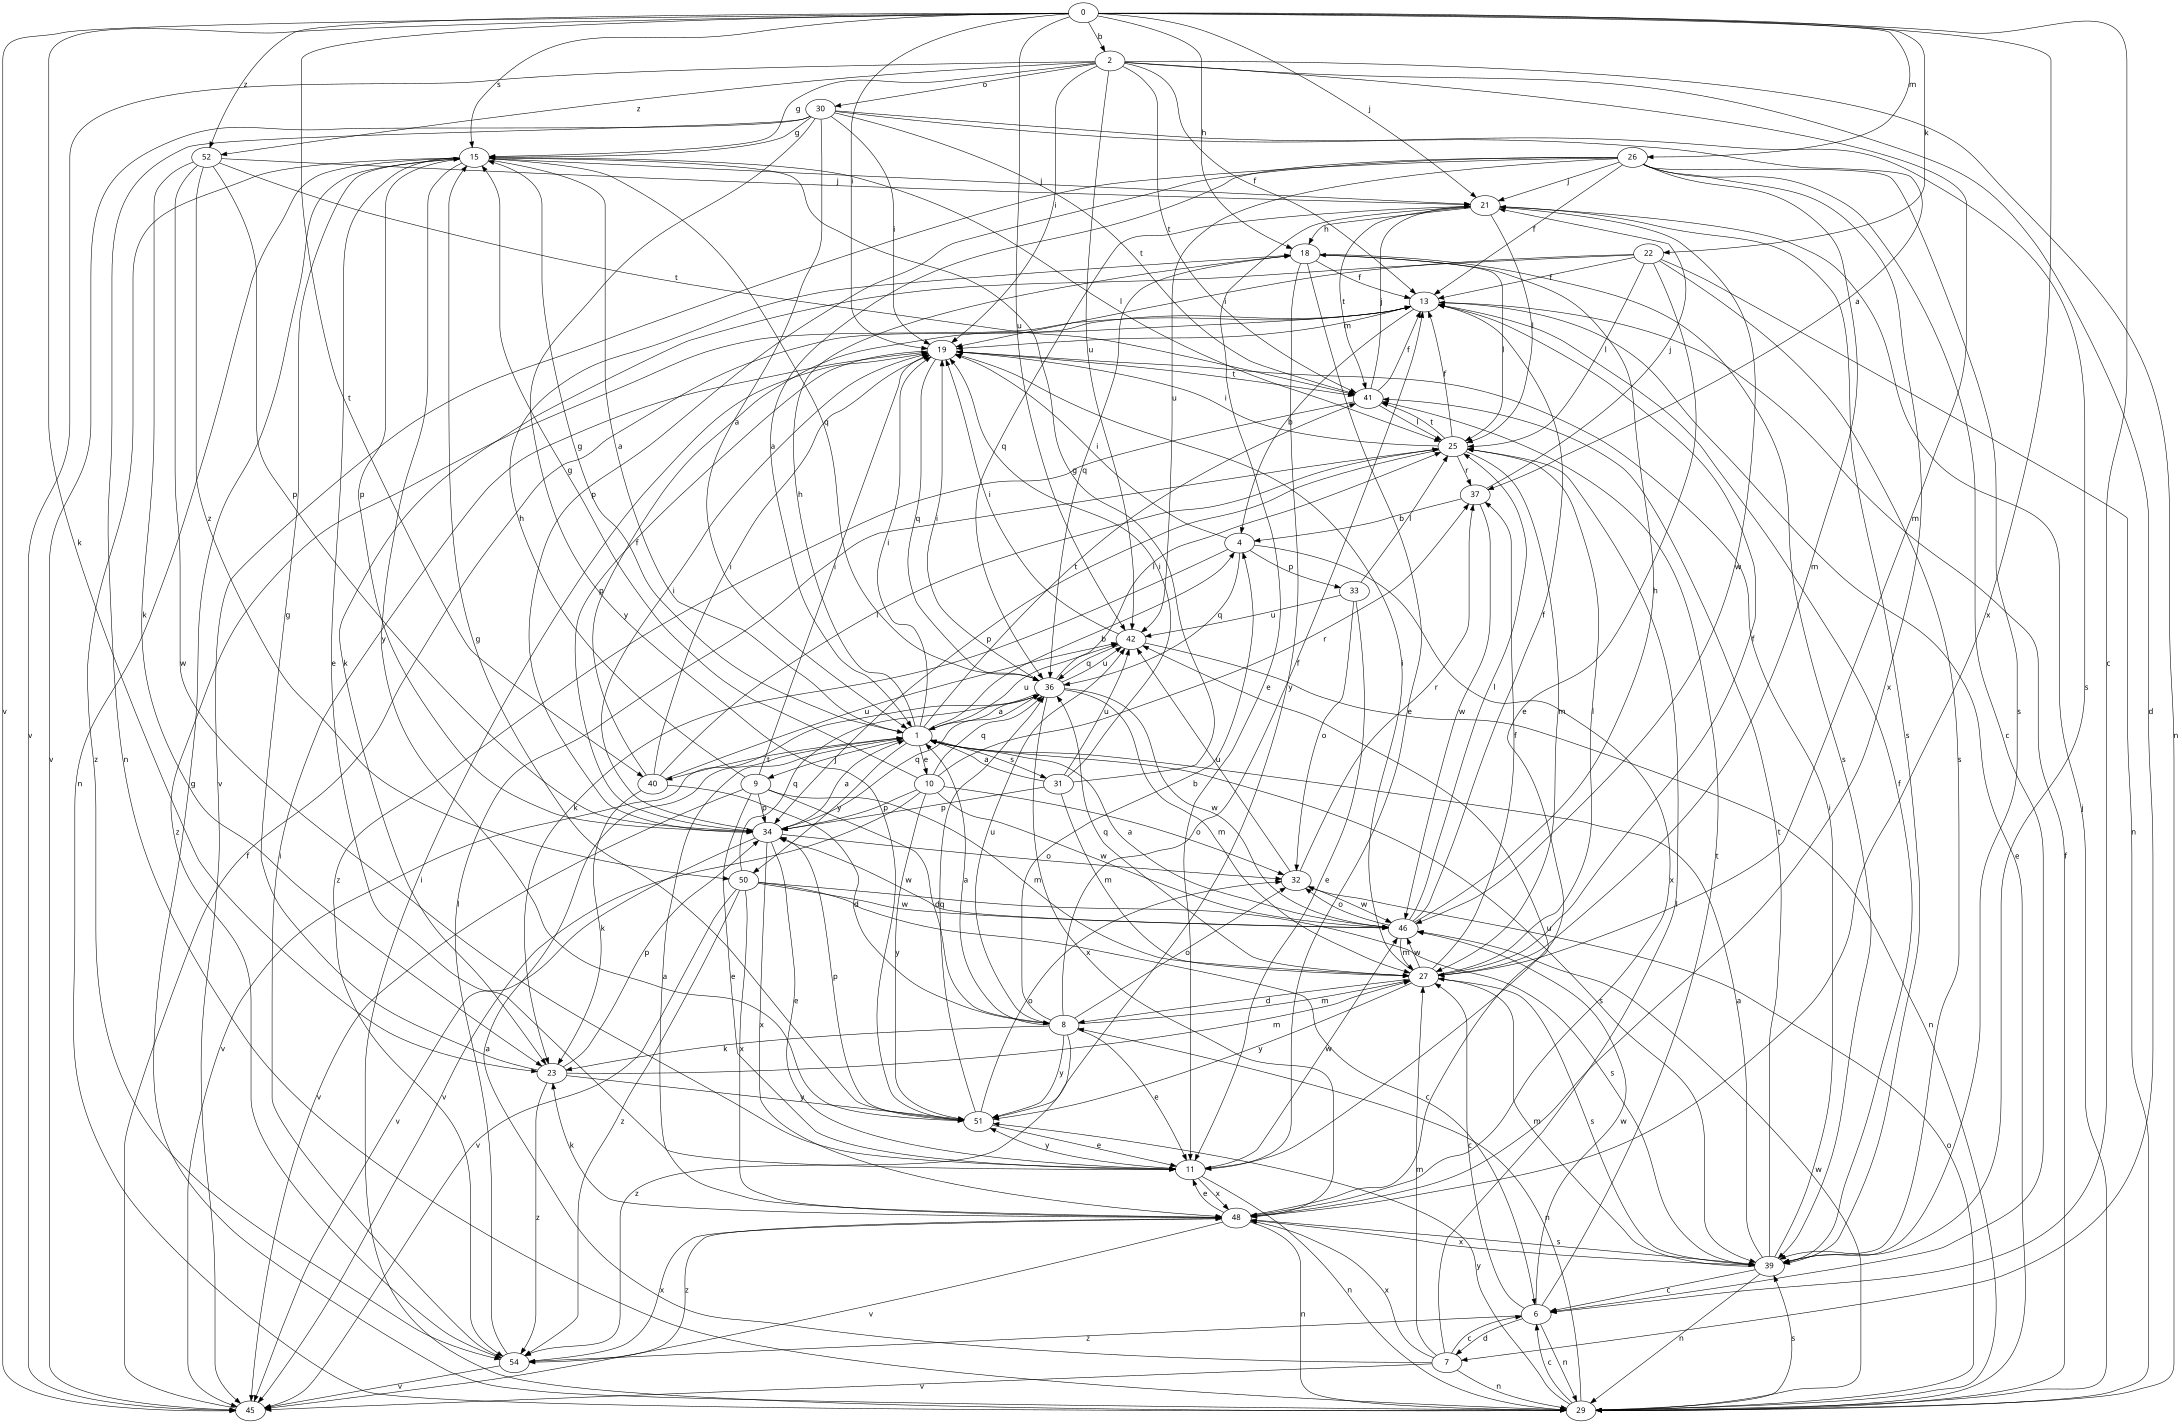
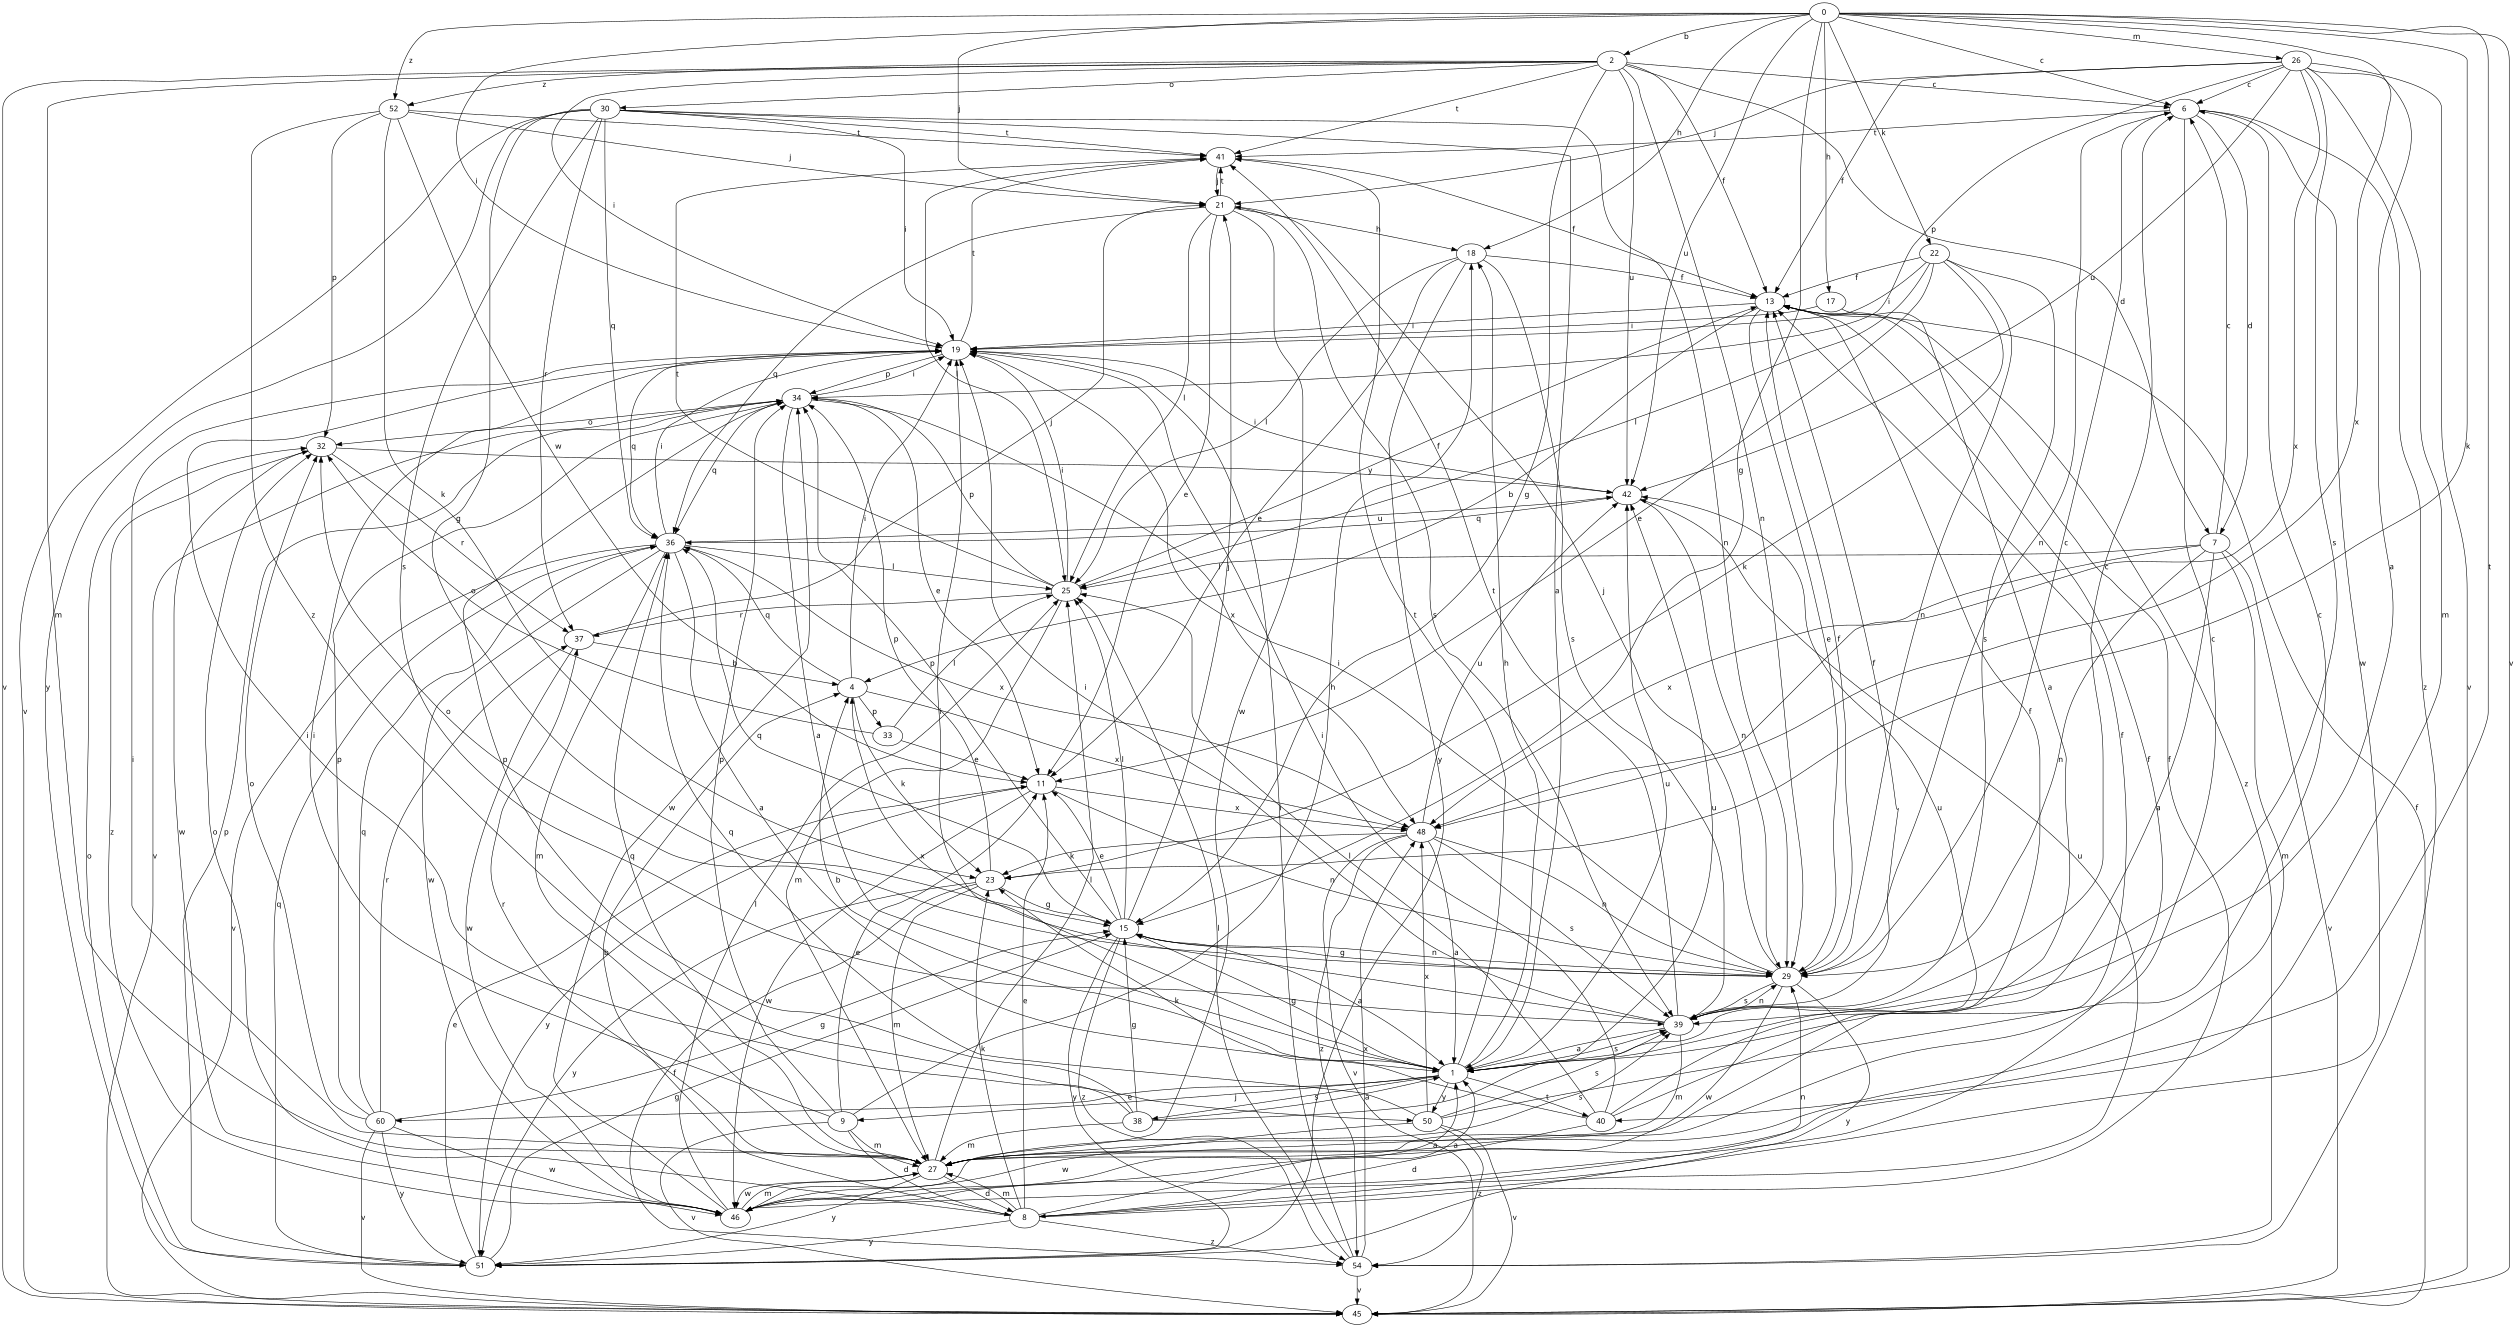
edge "2" -> "6": added, label "c"
edge "0" -> "15": label "s" -> "g"
node "17": added
edge "30" -> "37": label "a" -> "r"
edge "13" -> "19": label "m" -> "i"
edge "18" -> "36": now "30" -> "36"
edge "46" -> "18": removed, label "h"
edge "52" -> "34": now "52" -> "32"
edge "33" -> "42": removed, label "u"
edge "41" -> "54": removed, label "z"
edge "27" -> "37": label "f" -> "r"
edge "32" -> "42": label "u" -> "y"
node "10": label "10" -> "60"
node "31": label "31" -> "38"
edge "46" -> "32": label "o" -> "z"
edge "29" -> "8": reversed
edge "48" -> "11": removed, label "e"
edge "23" -> "54": label "z" -> "f"
edge "39" -> "48": now "39" -> "4"
